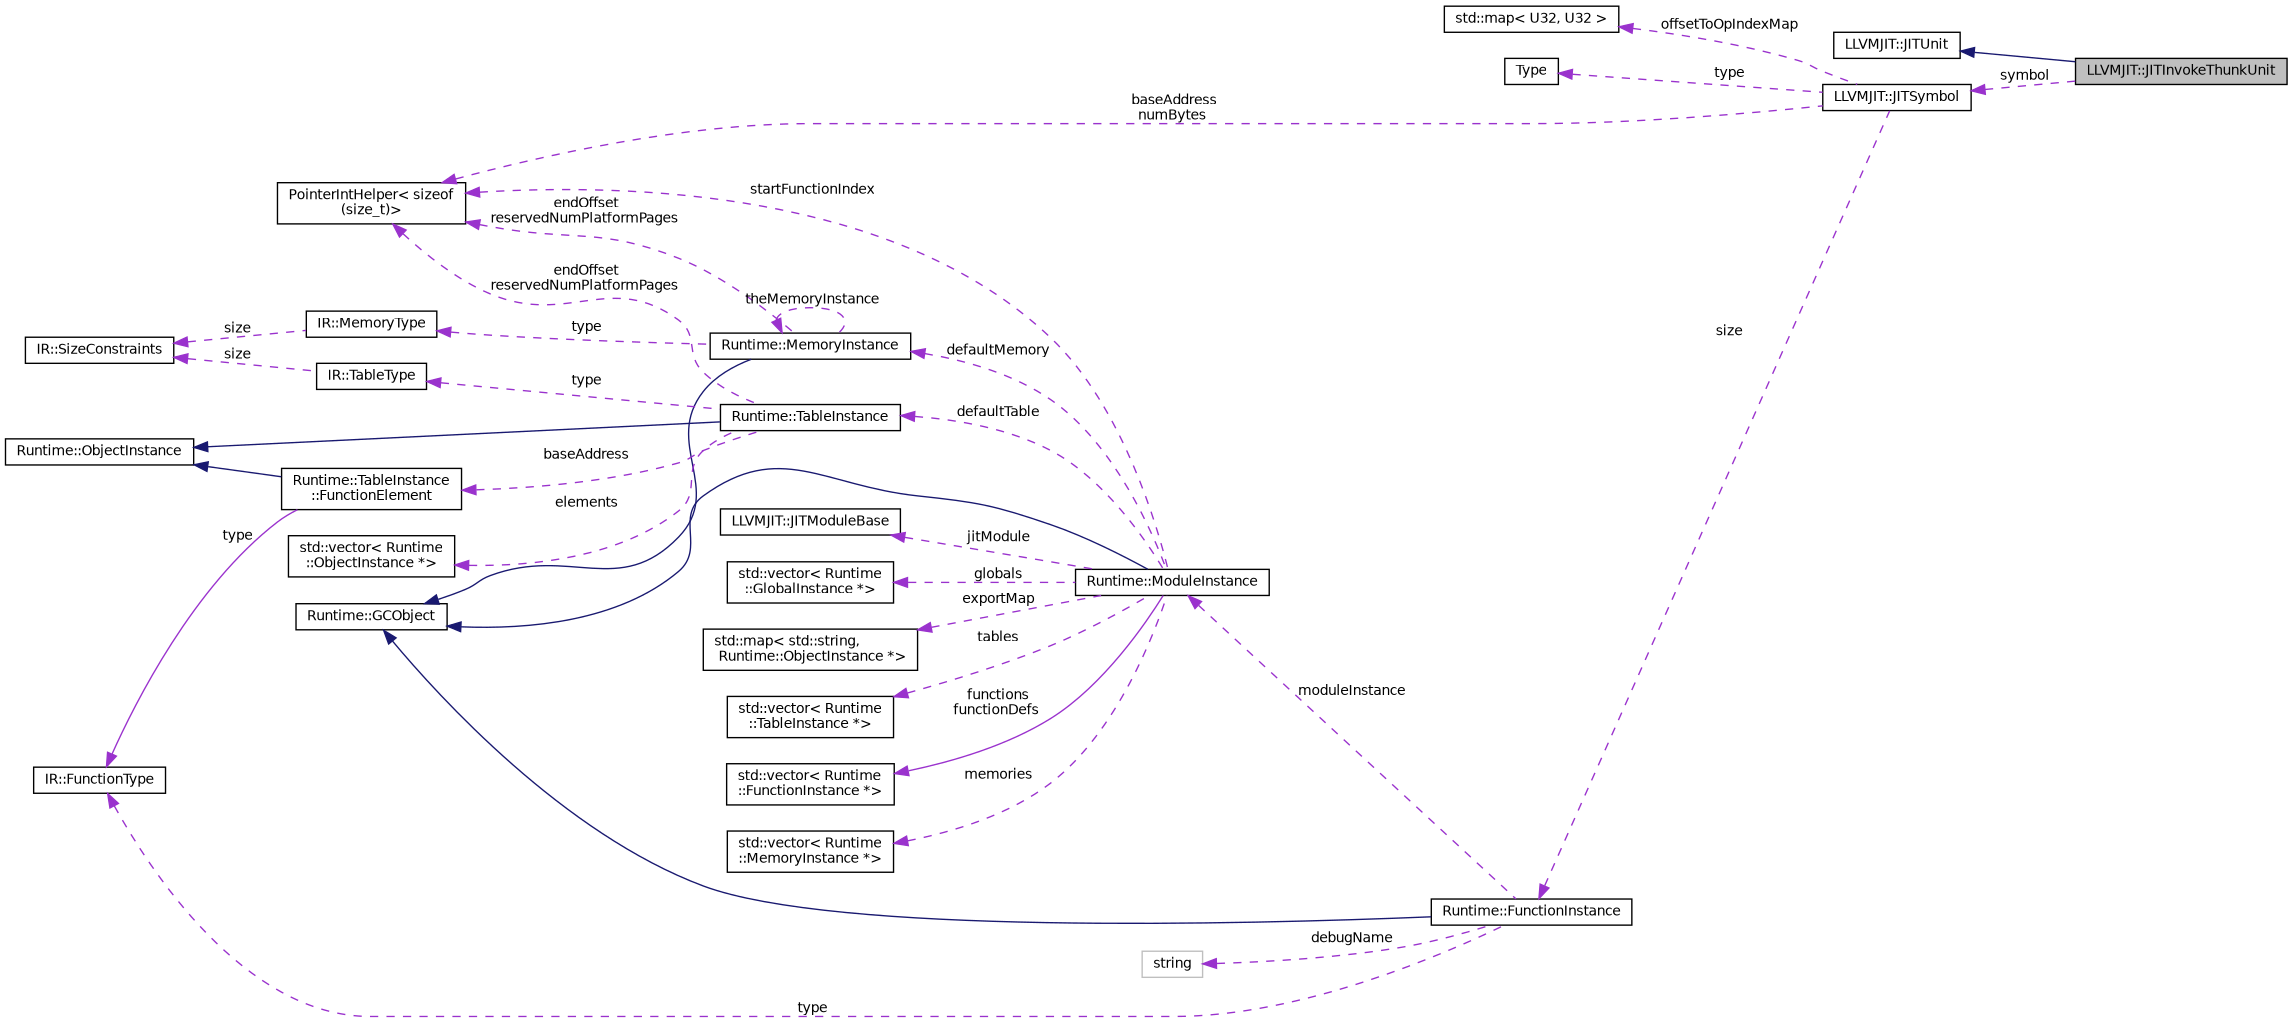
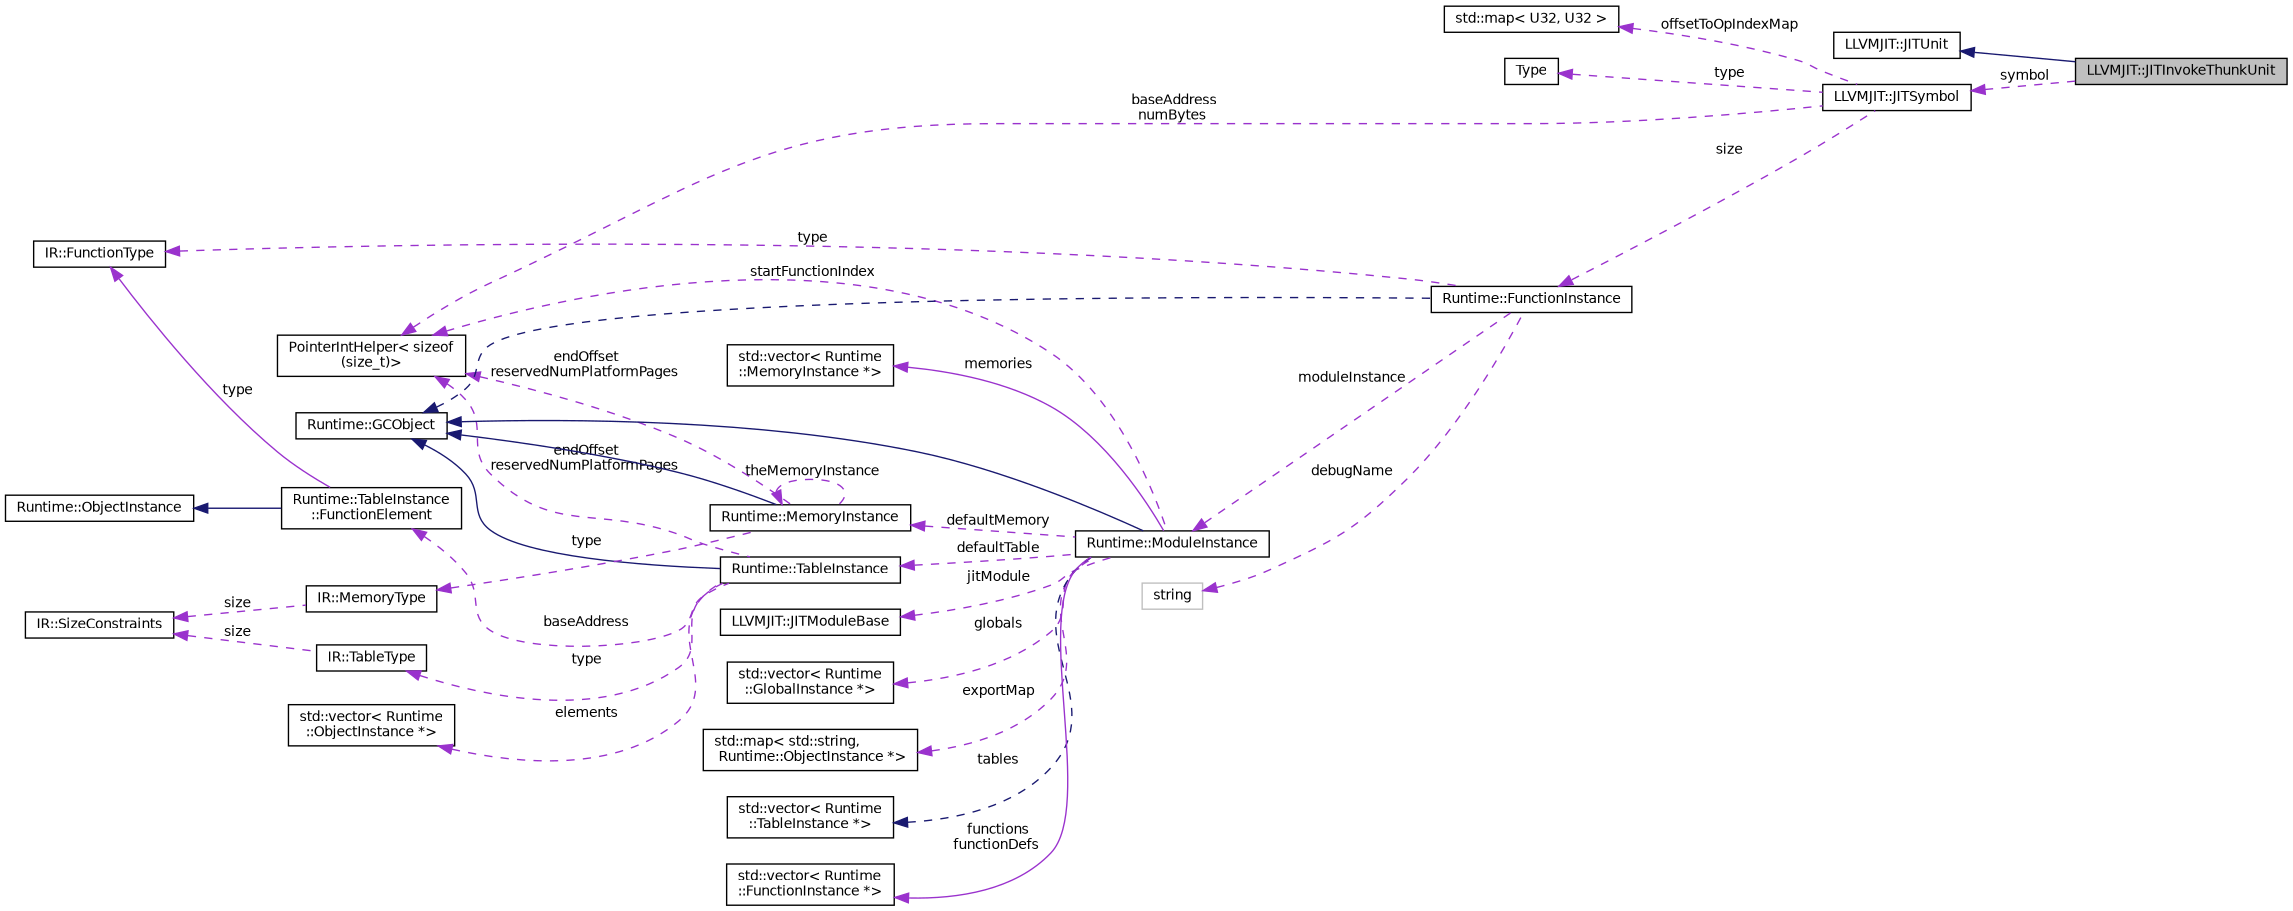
edge "Runtime::TableInstance" -> "Runtime::ObjectInstance": now "Runtime::TableInstance" -> "Runtime::GCObject"
edge "Runtime::ModuleInstance" -> "std::vector< Runtime ::TableInstance *>": color darkorchid3 -> midnightblue
edge "Runtime::ModuleInstance" -> "std::vector< Runtime ::MemoryInstance *>": style dashed -> solid
edge "Runtime::FunctionInstance" -> "Runtime::GCObject": style solid -> dashed
